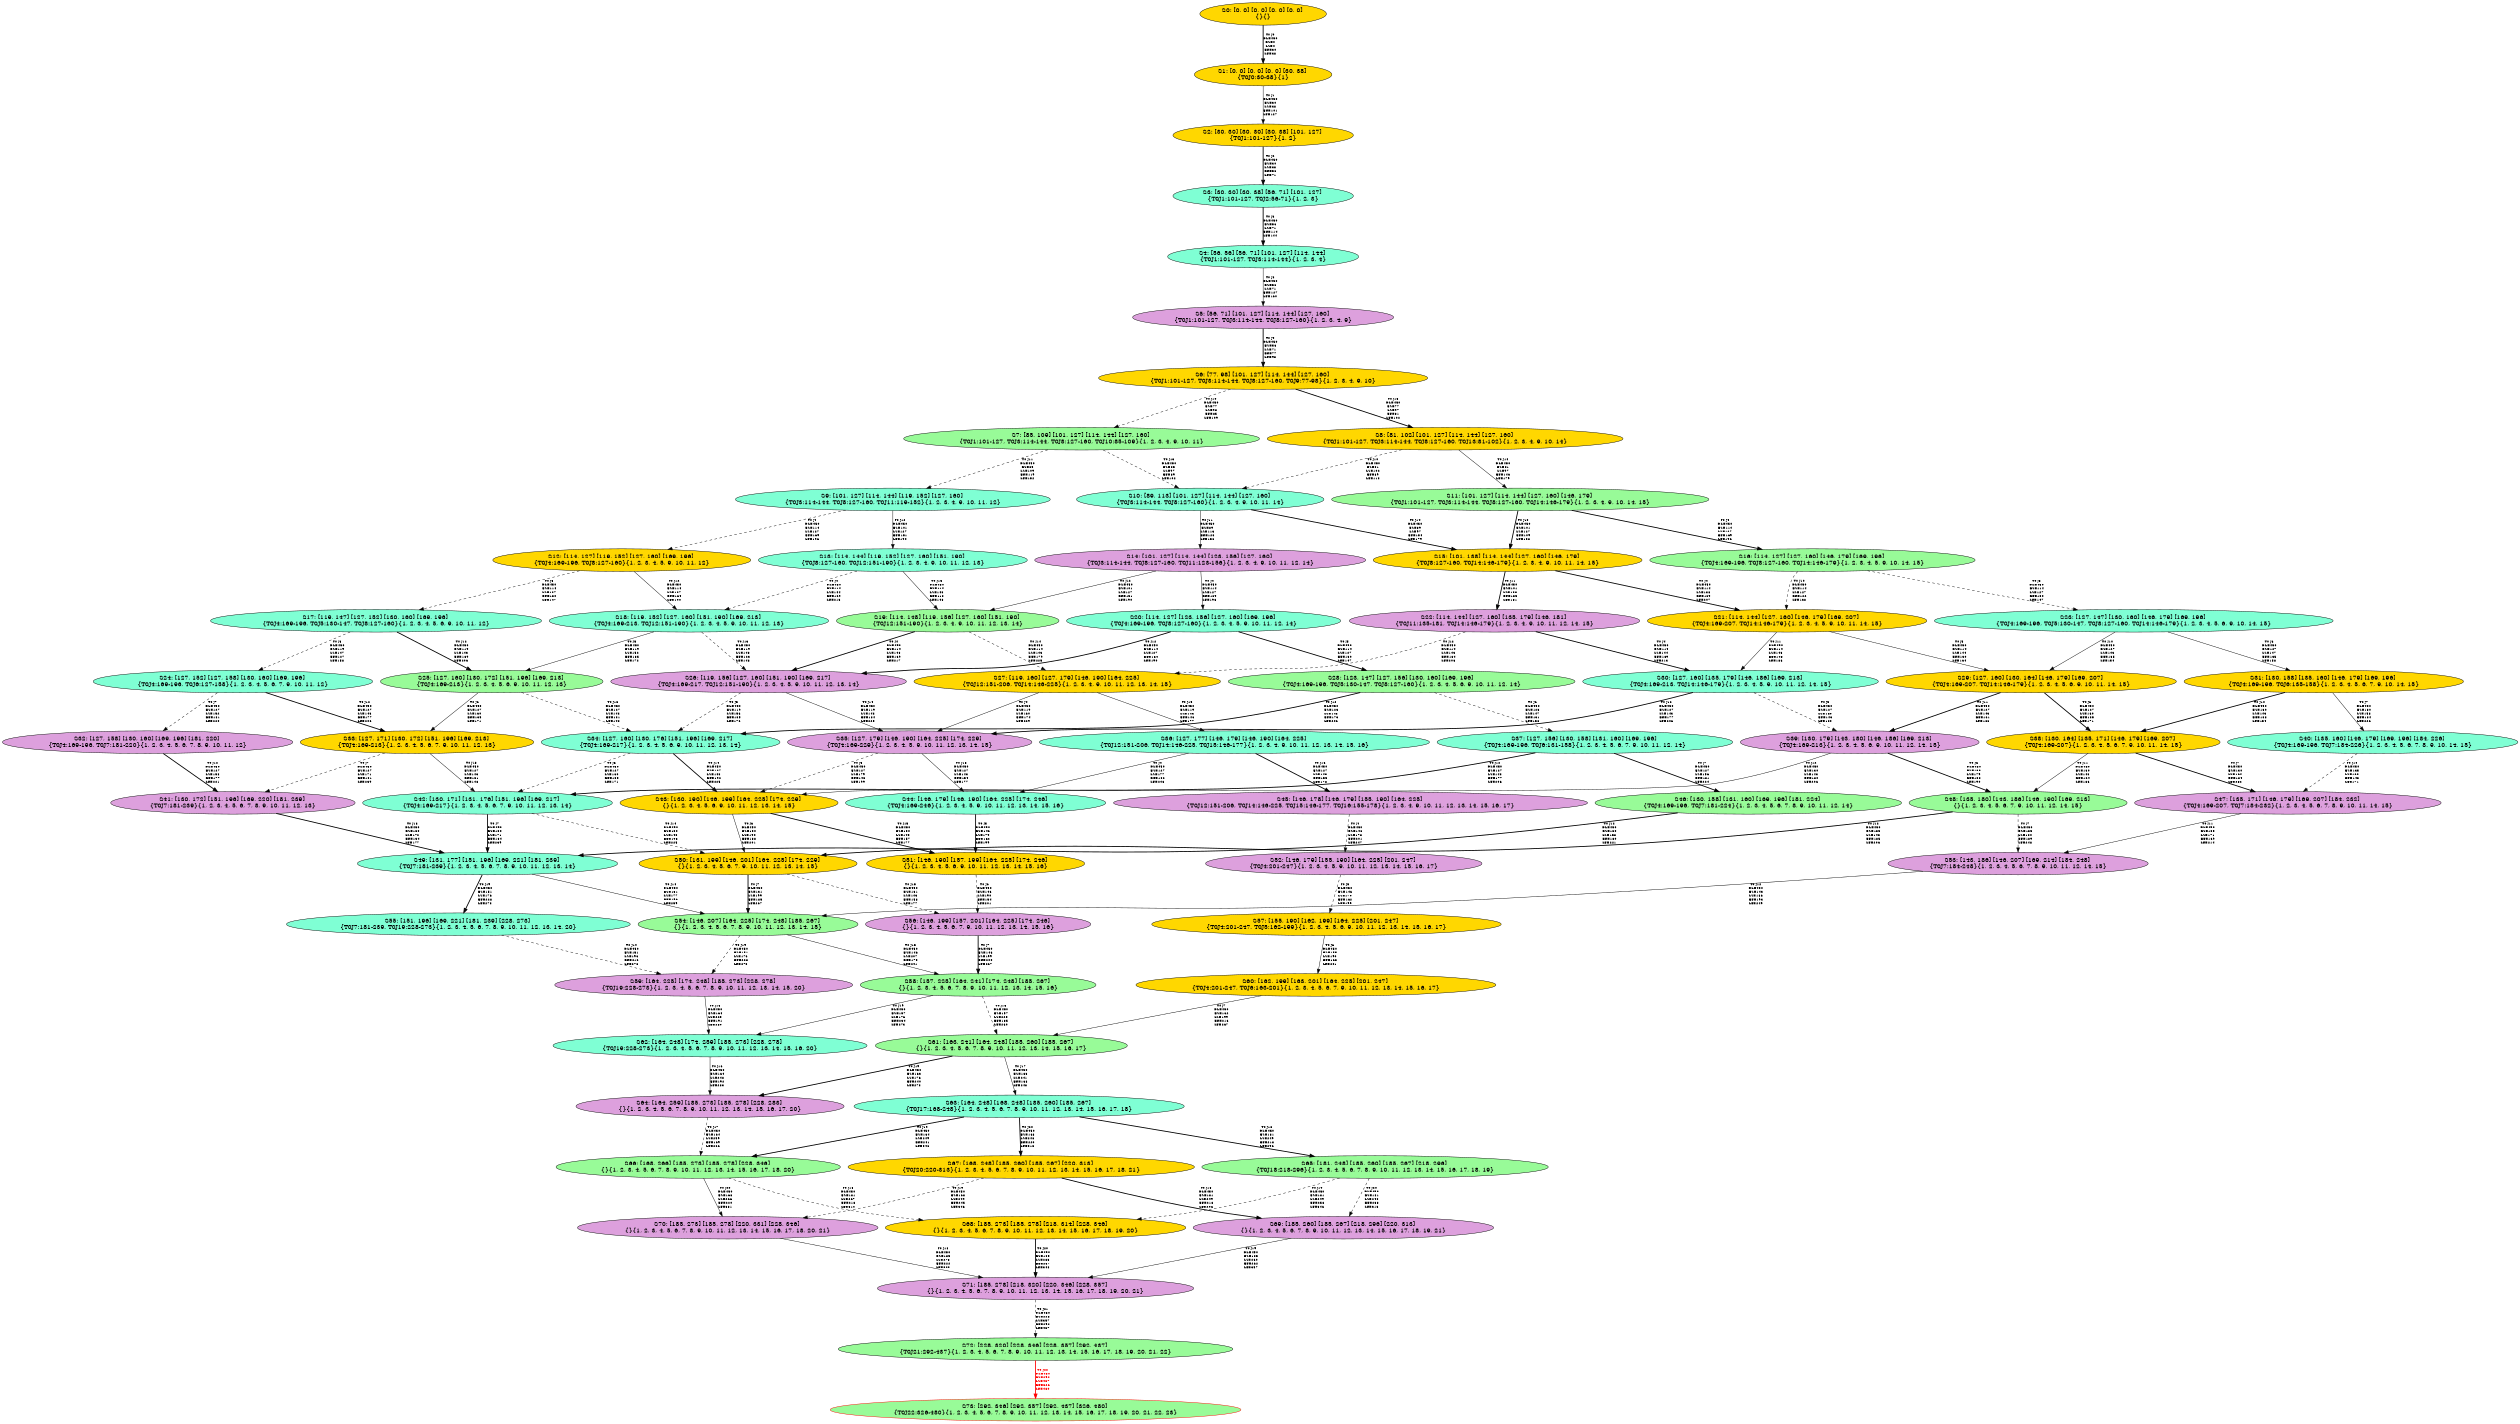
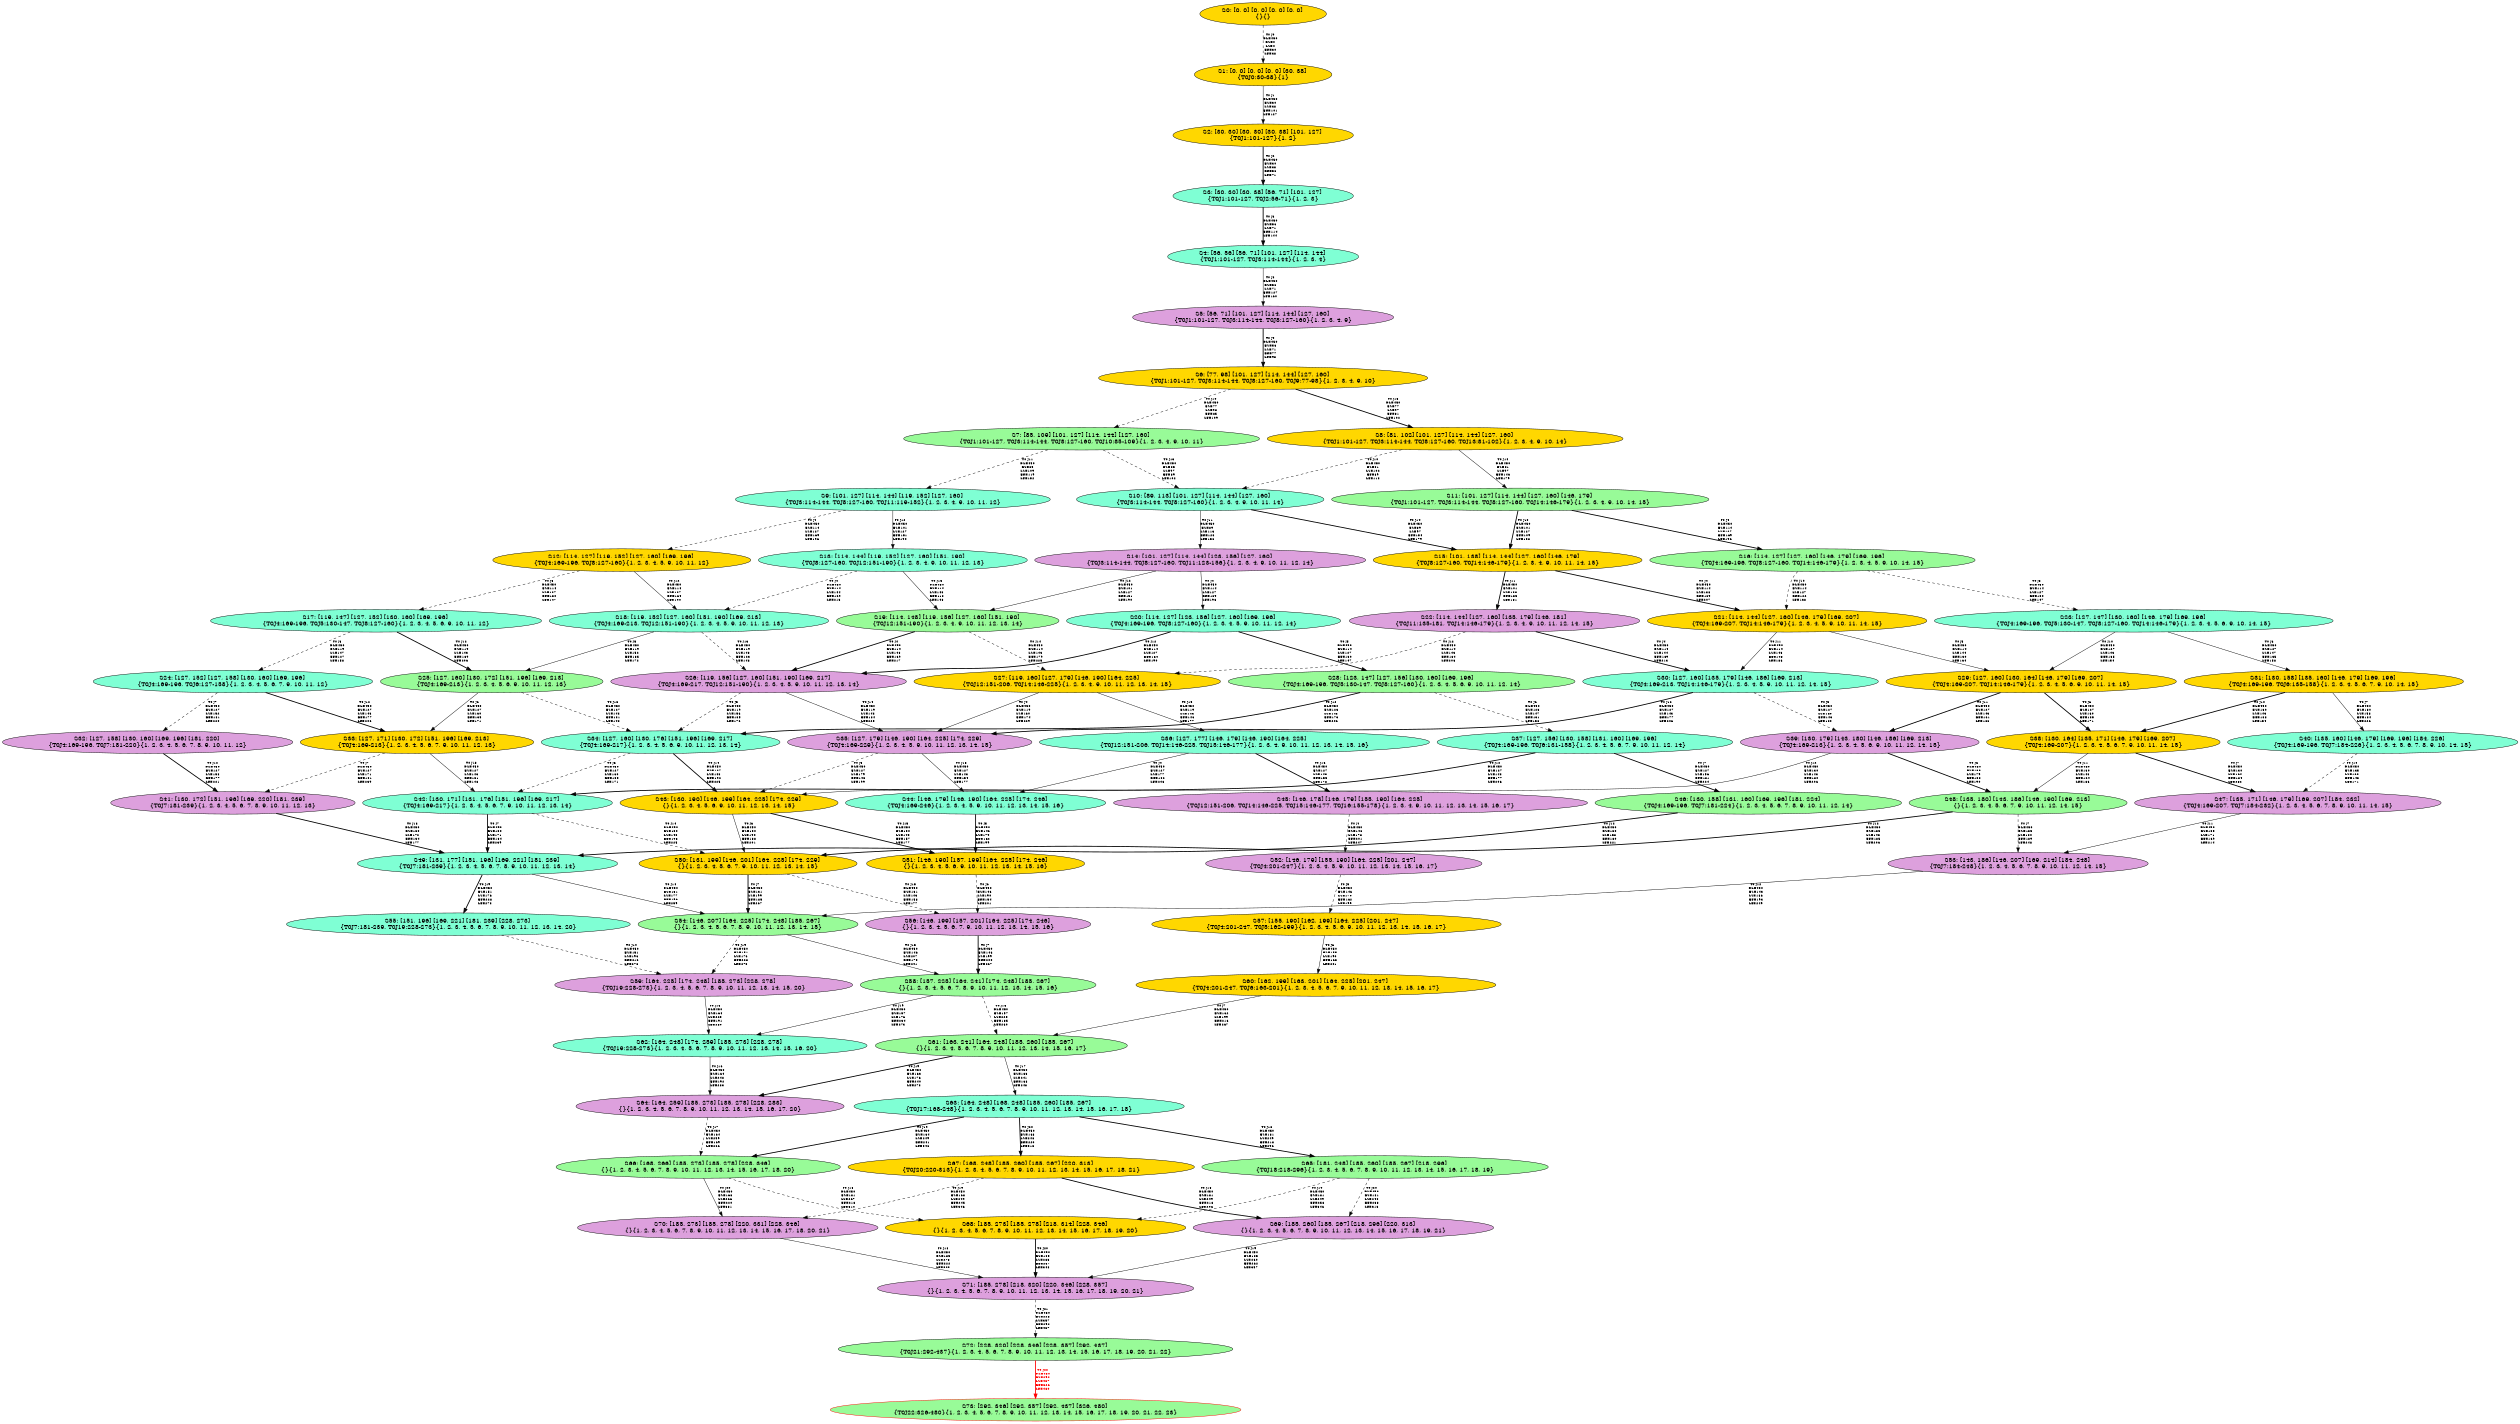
edge "S0: [0, 0] [0, 0] [0, 0] [0, 0] {}{}" -> "S1: [0, 0] [0, 0] [0, 0] [30, 38] {T0J0:30-38}{1}": style bold -> dashed
